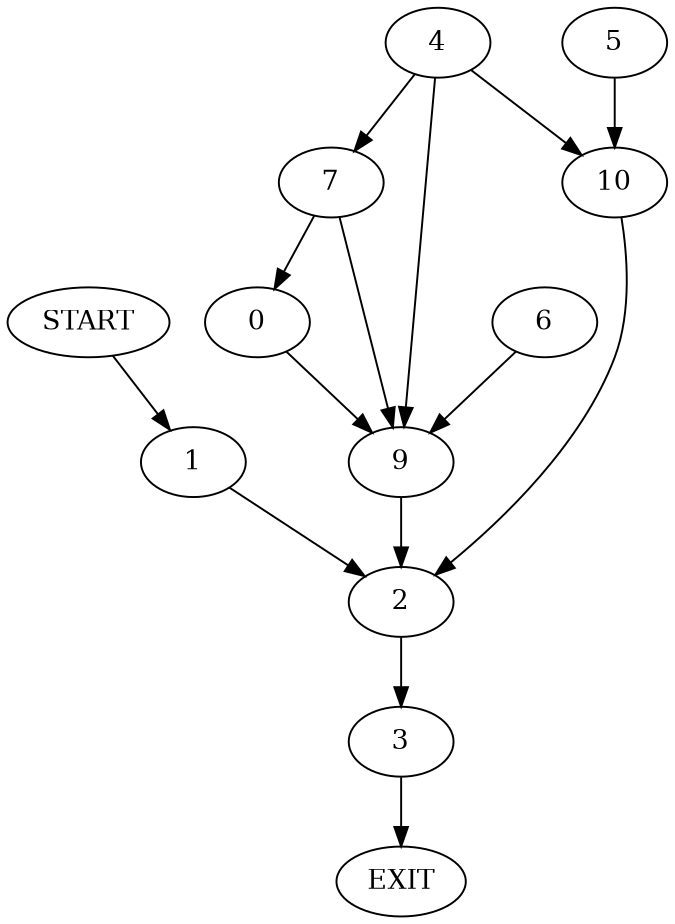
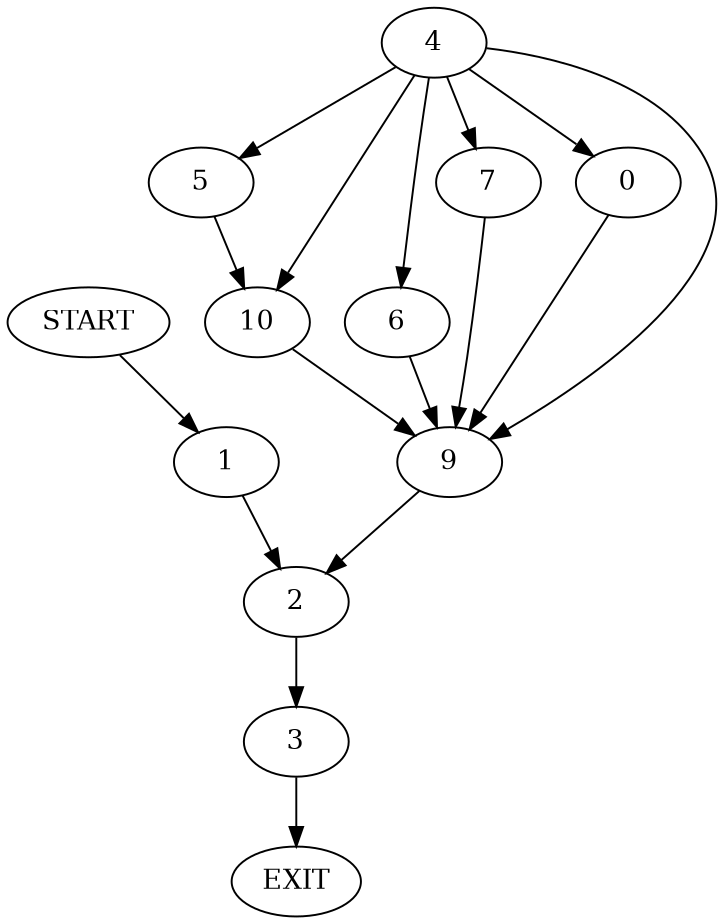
edge "4" -> "5": added
edge "4" -> "6": added
edge "7" -> "0": now "4" -> "0"
edge "10" -> "2": now "10" -> "9"
